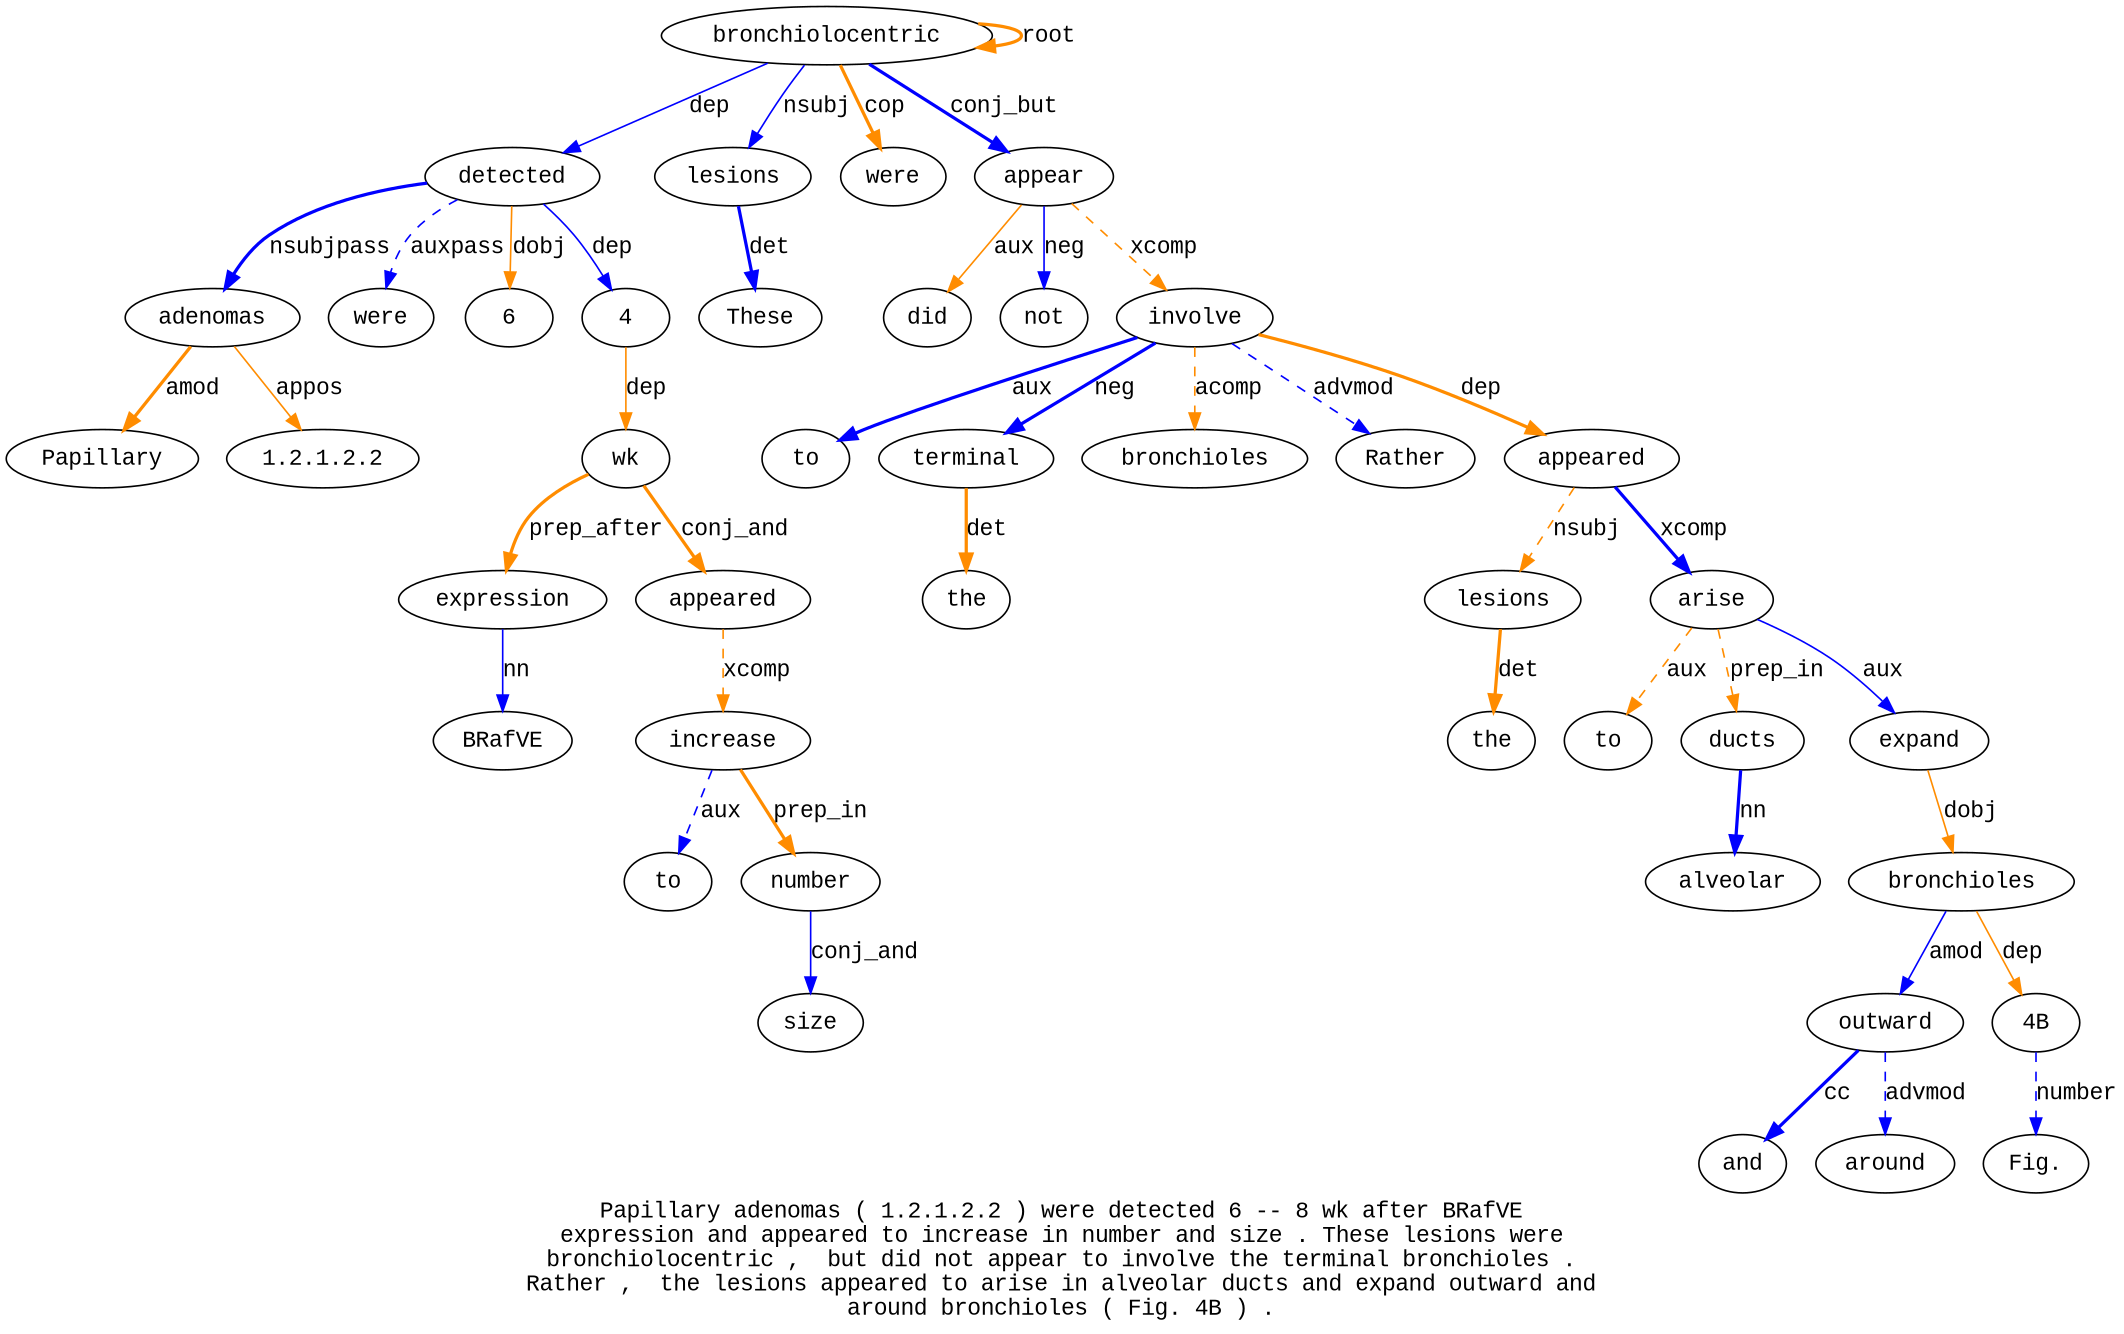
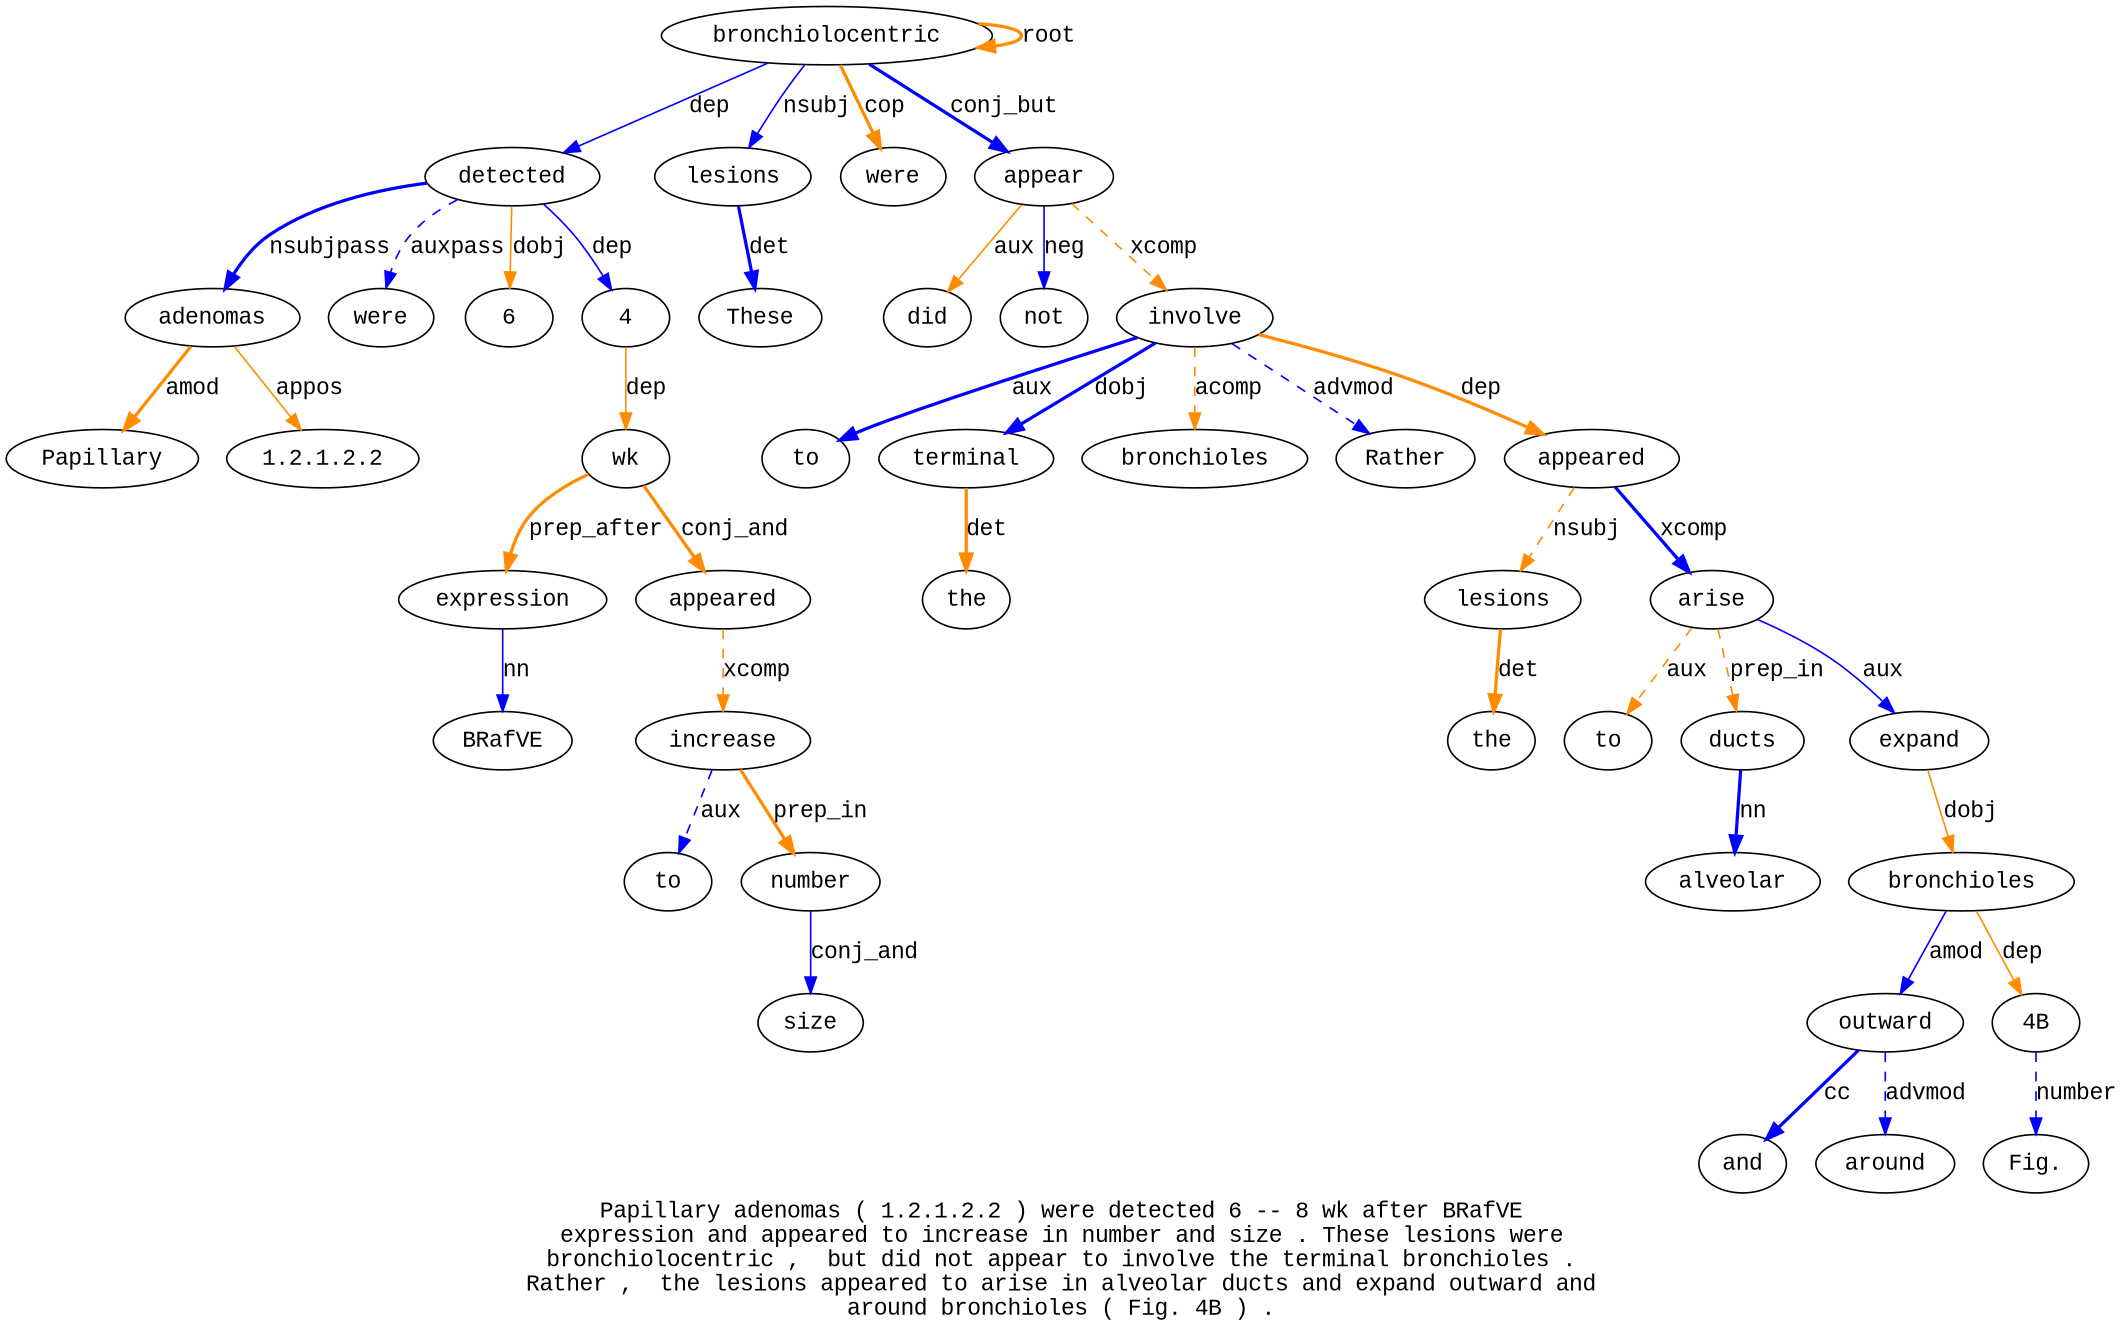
edge "involve" -> "terminal": label "neg" -> "dobj"
